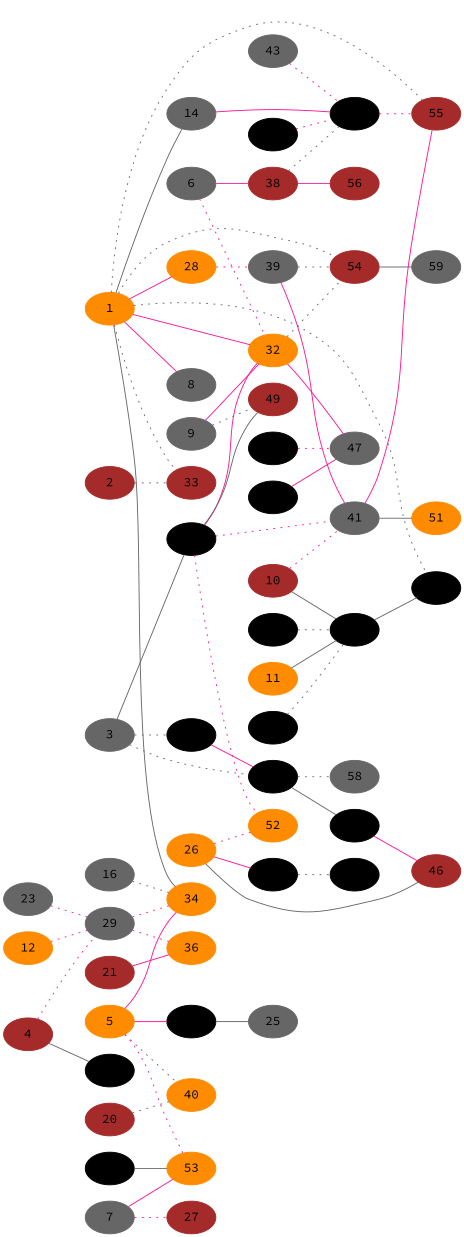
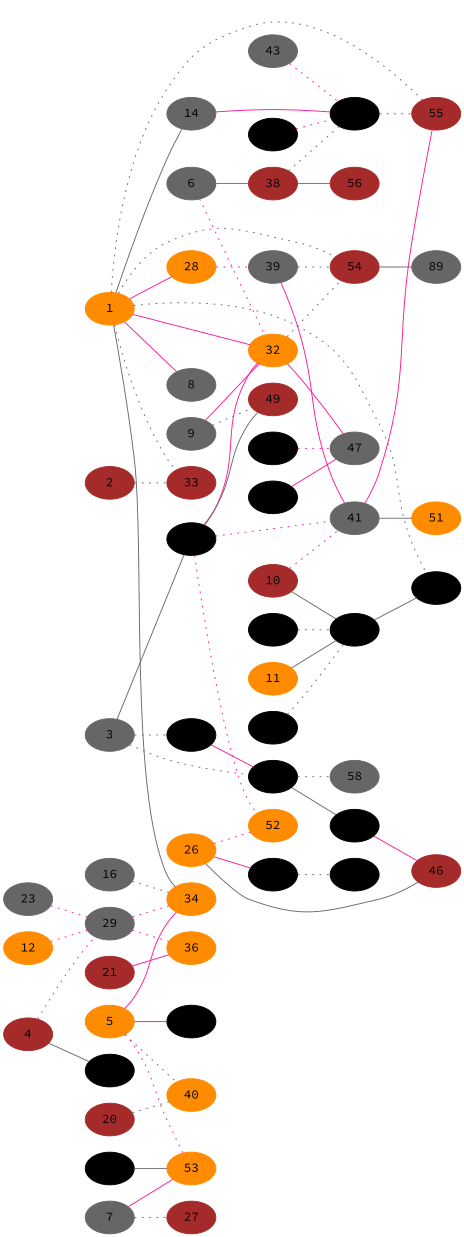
node "59": label "59" -> "89"
node "25": removed
